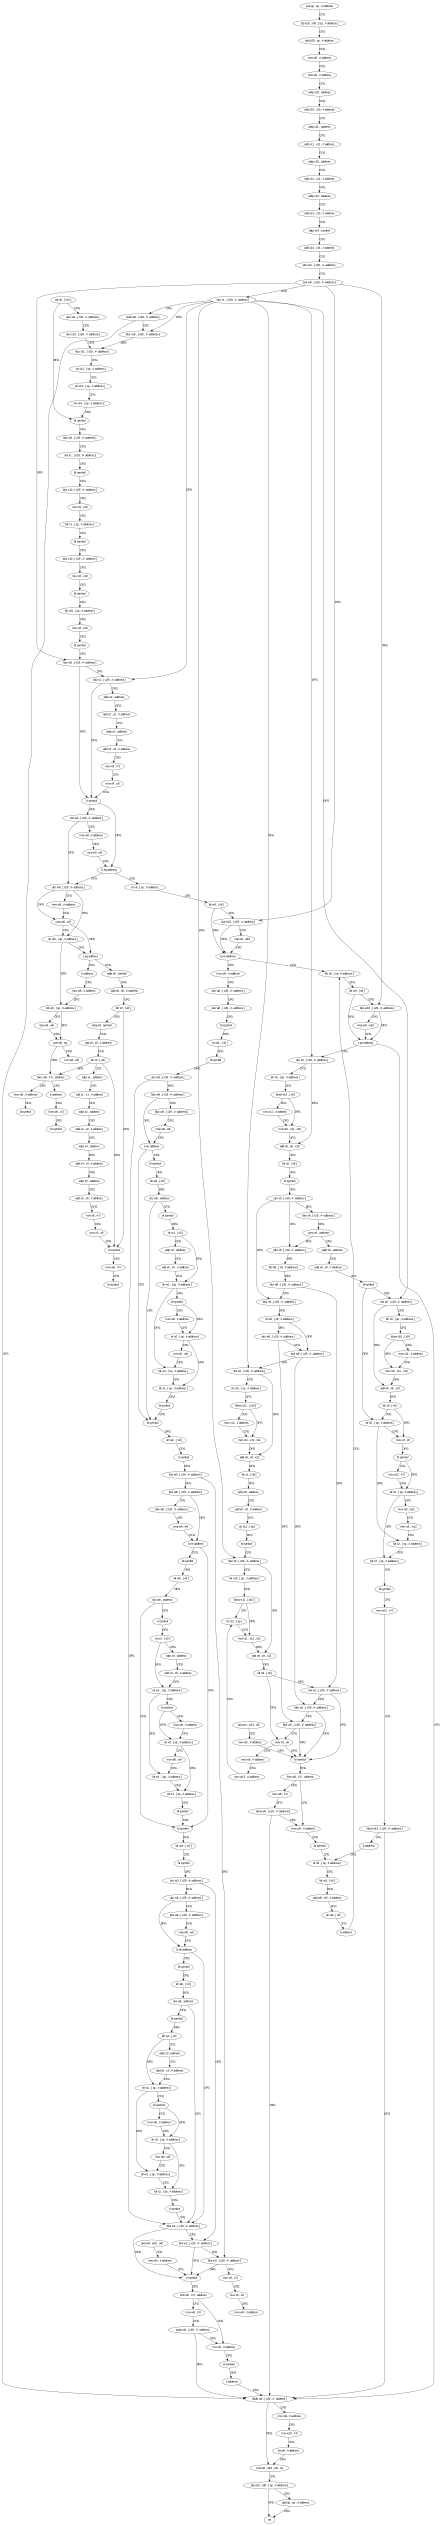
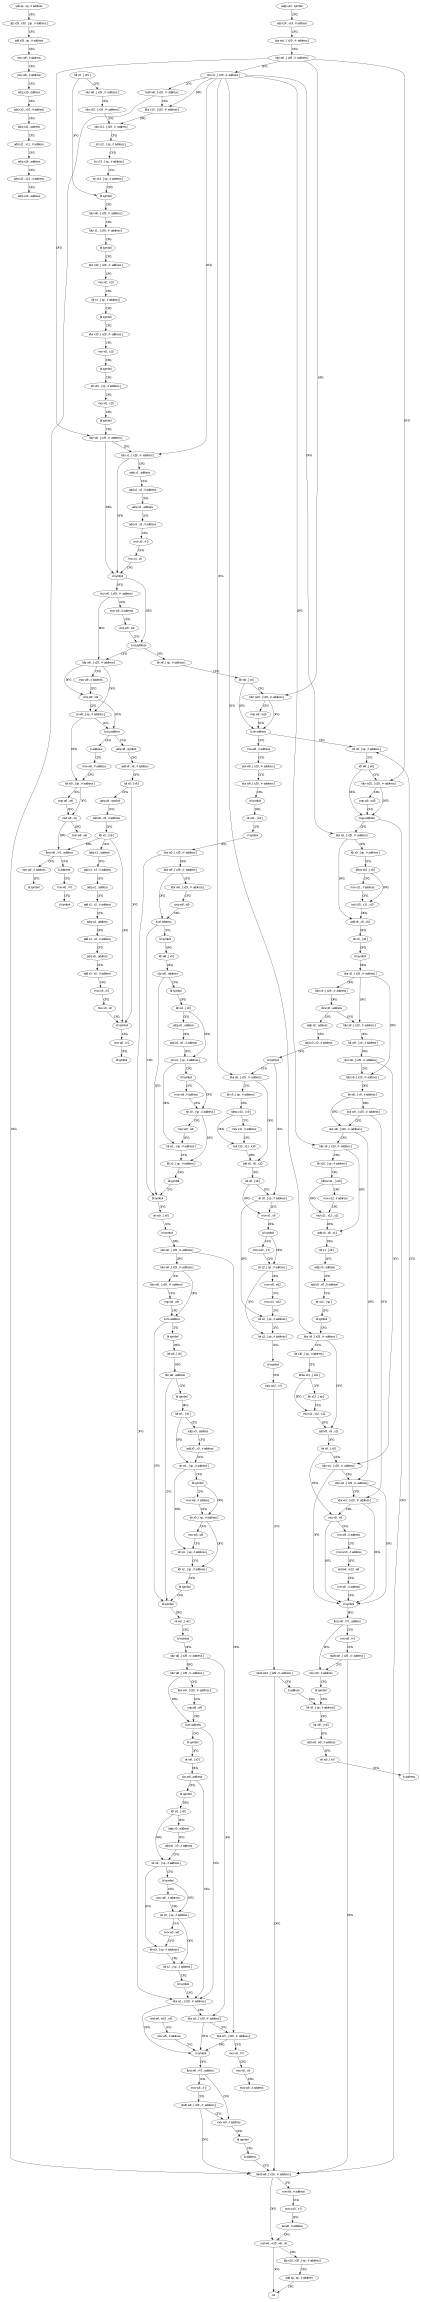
node "add x13 , x13 , # address": removed
edge "mov w13 , # address" -> "ldr x12 , [ sp ]": now "mov w13 , # address" -> "and w4 , w13 , w9"
edge "ldp x29 , x30 , [ sp , # address ]" -> "ret": now "csel w0 , w10 , w9 , ne" -> "ret"
